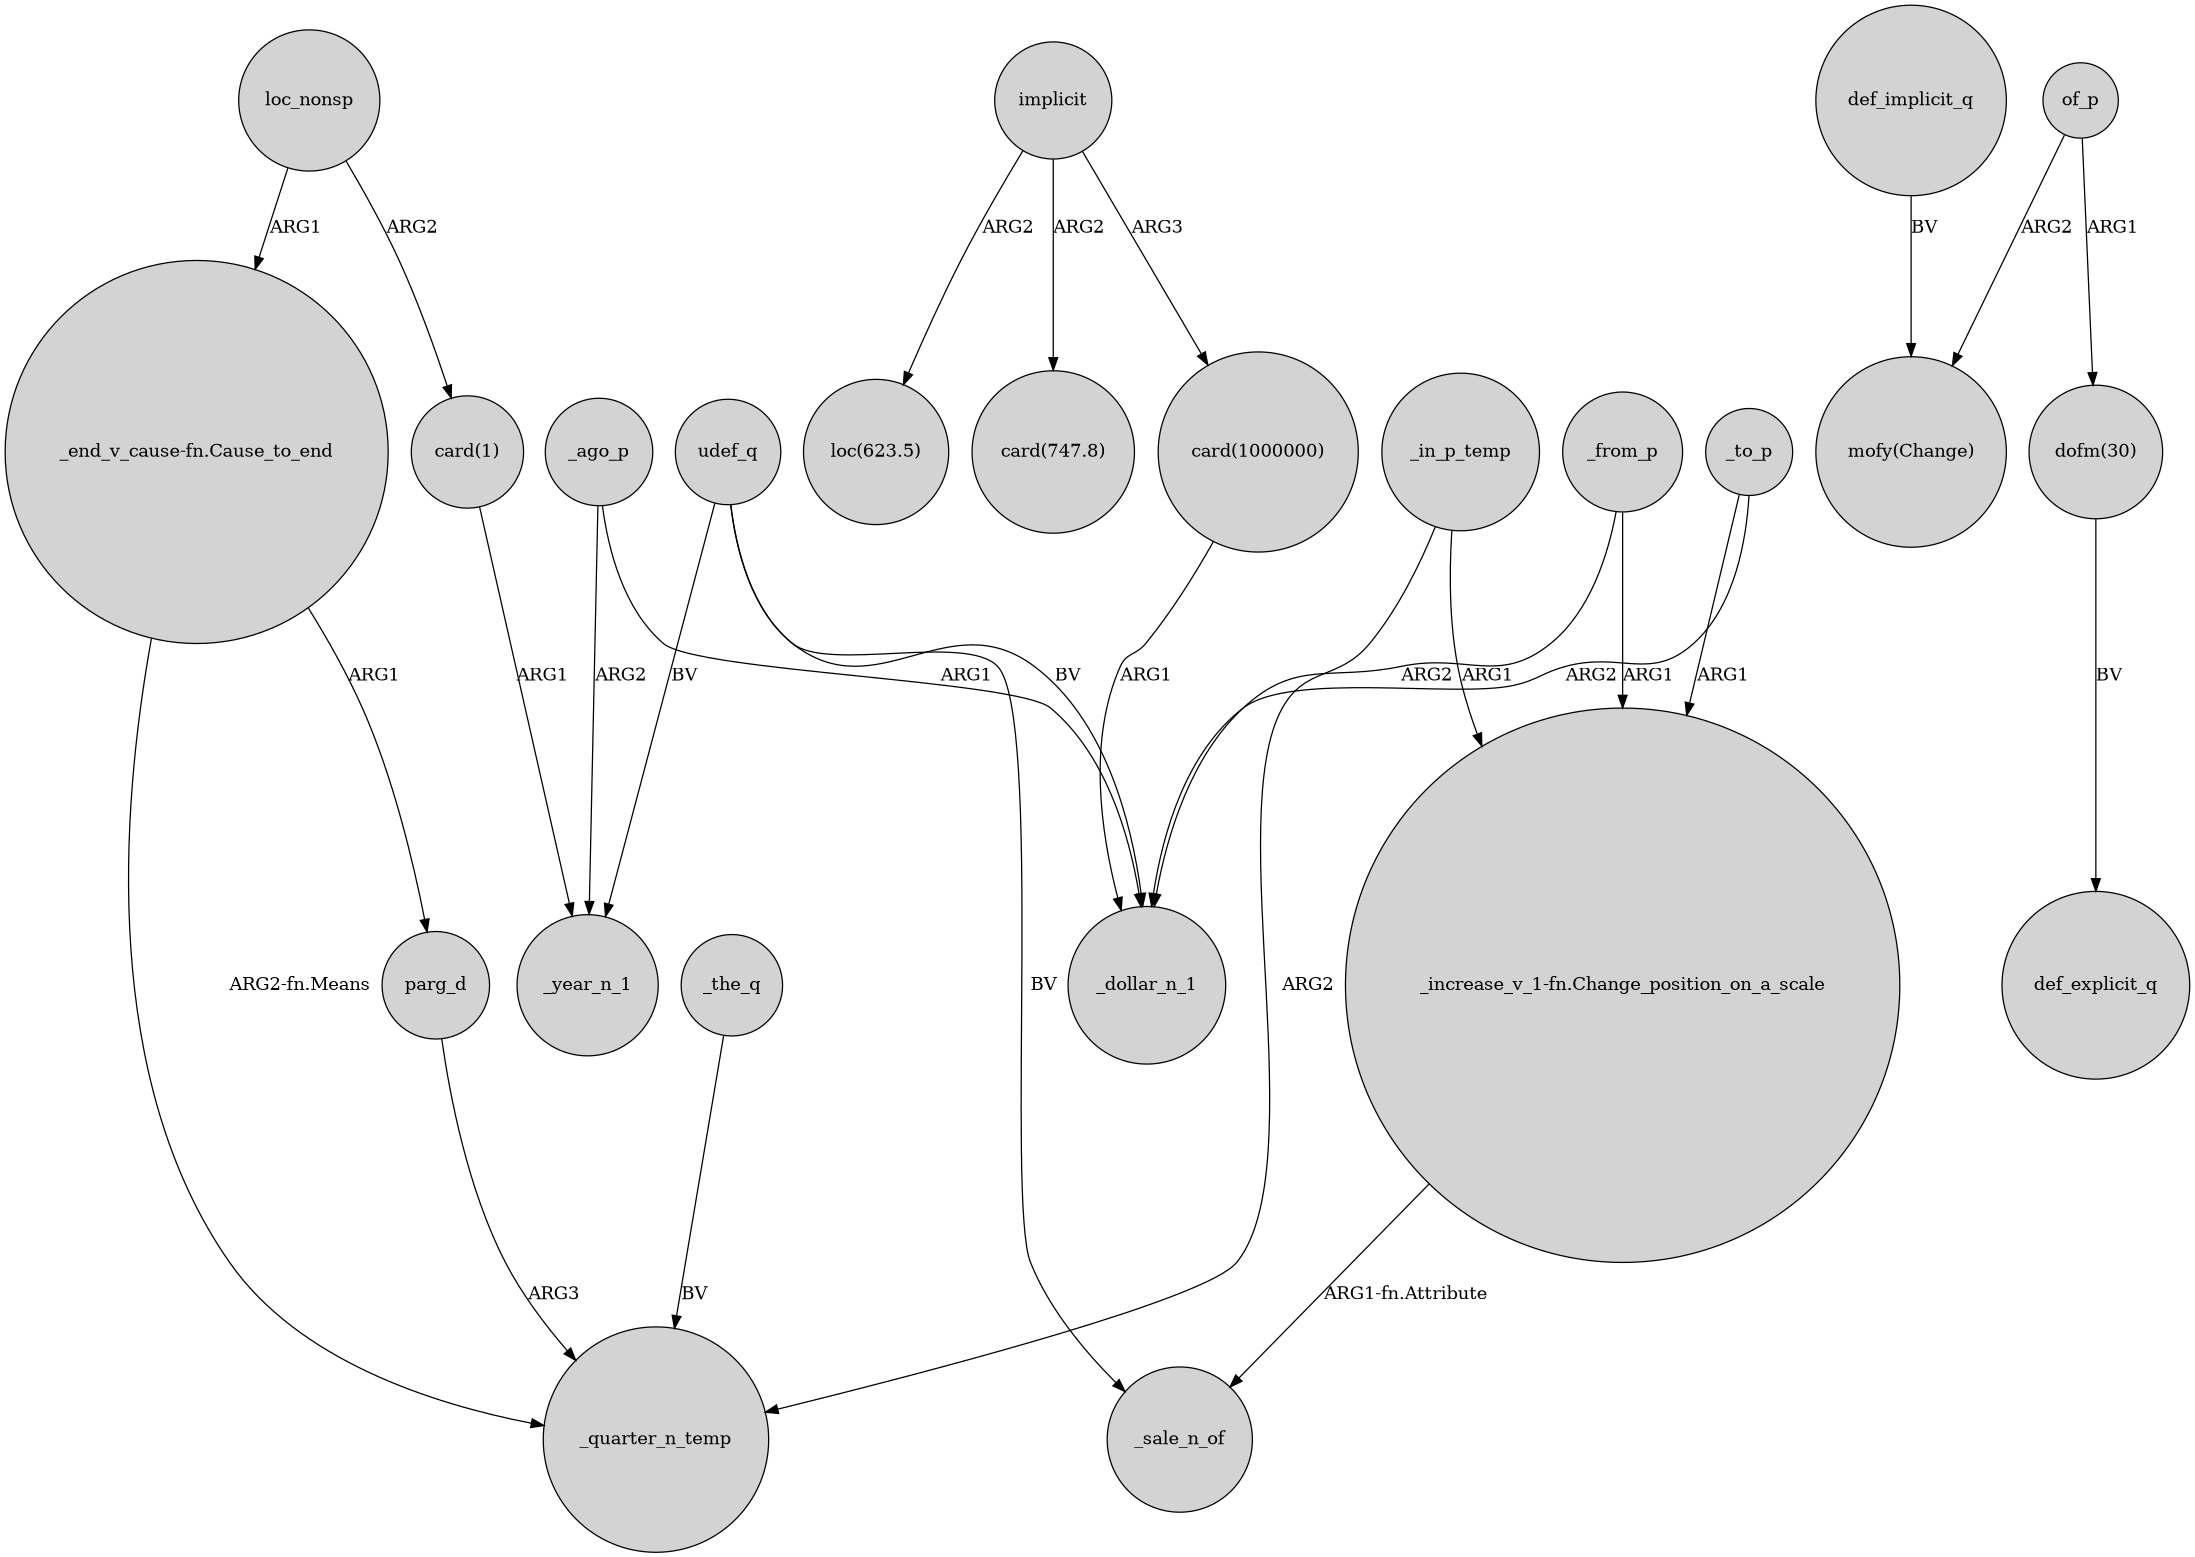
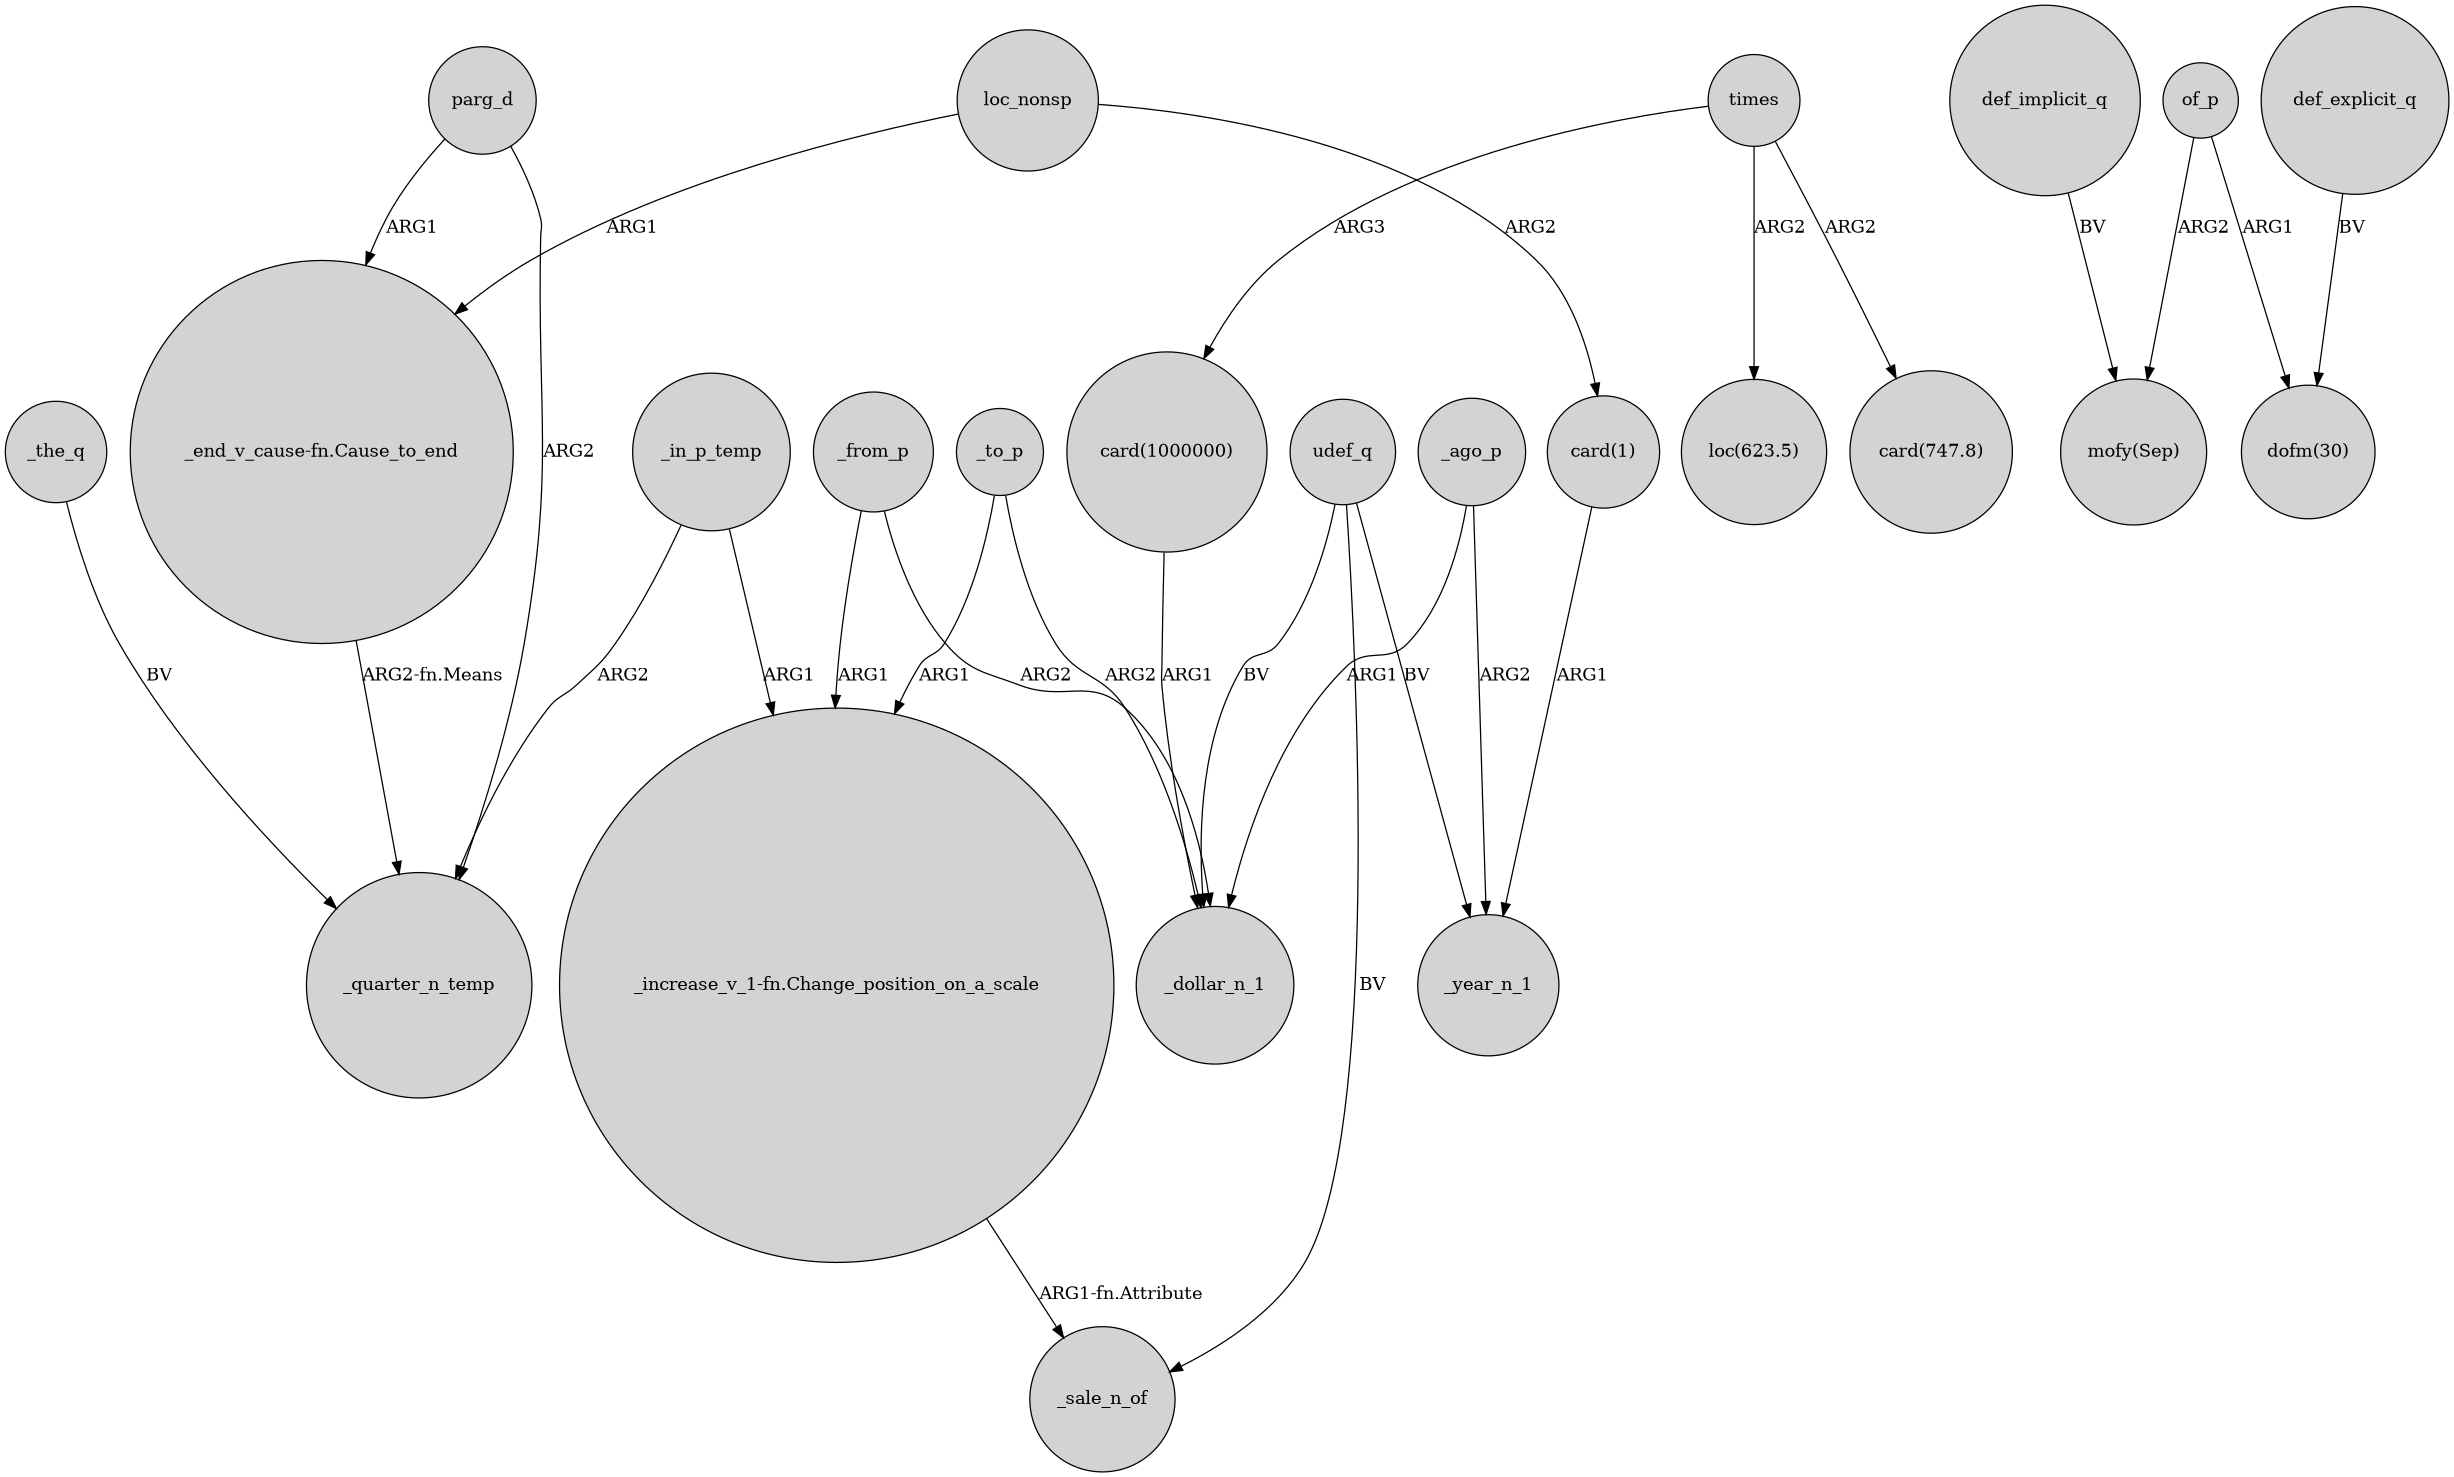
node "implicit": label "implicit" -> "times"
node "mofy(Change)": label "mofy(Change)" -> "mofy(Sep)"
edge "dofm(30)" -> "def_explicit_q": reversed
edge "_end_v_cause-fn.Cause_to_end" -> "parg_d": reversed
edge "parg_d" -> "_quarter_n_temp": label "ARG3" -> "ARG2"
